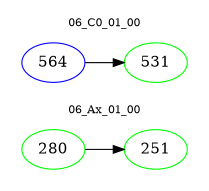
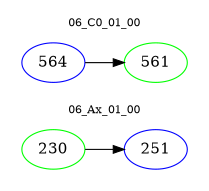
node "531": label "531" -> "561"
node "280": label "280" -> "230"
node "251": color green -> blue
